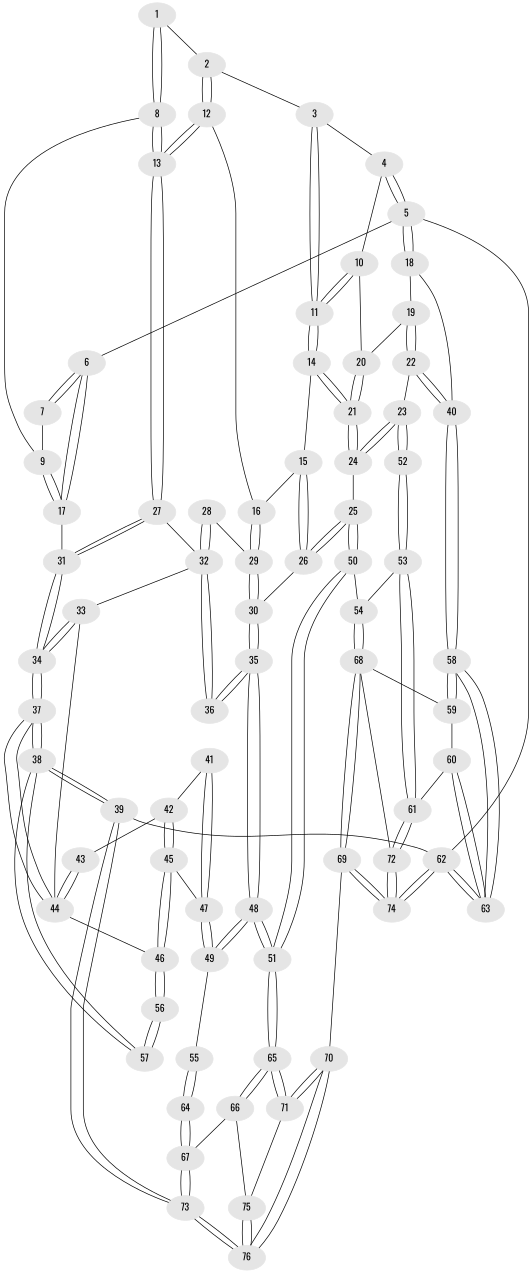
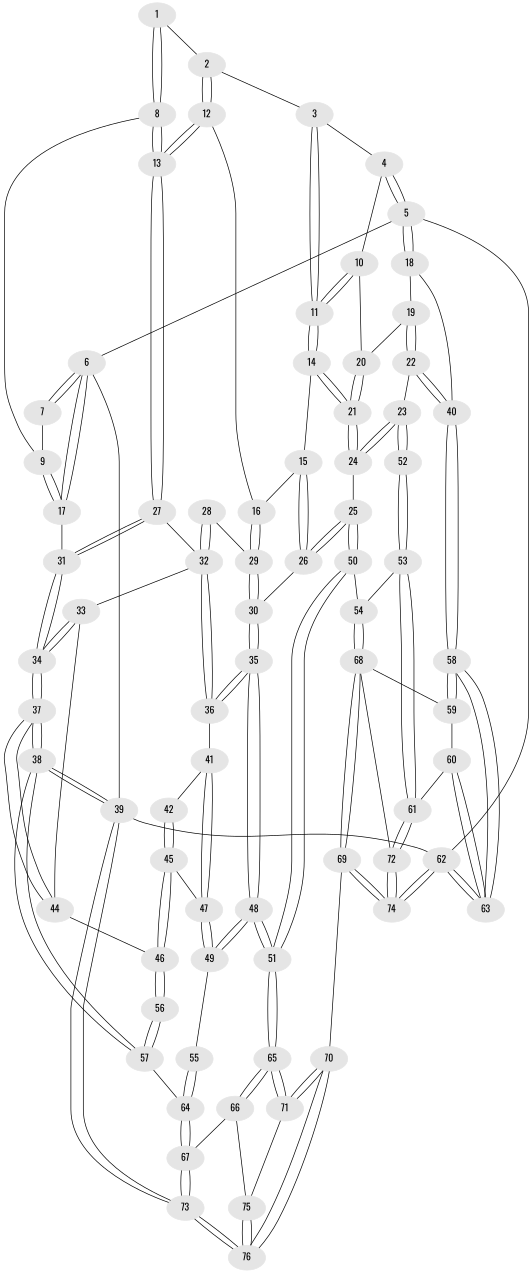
edge "6" -- "39": added
edge "36" -- "41": added
node "43": removed
edge "57" -- "64": added
